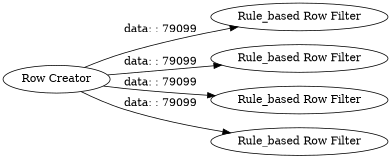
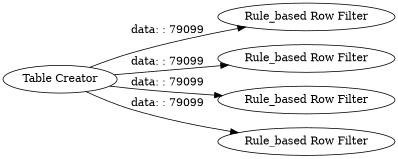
node "Row Creator": label "Row Creator" -> "Table Creator"
